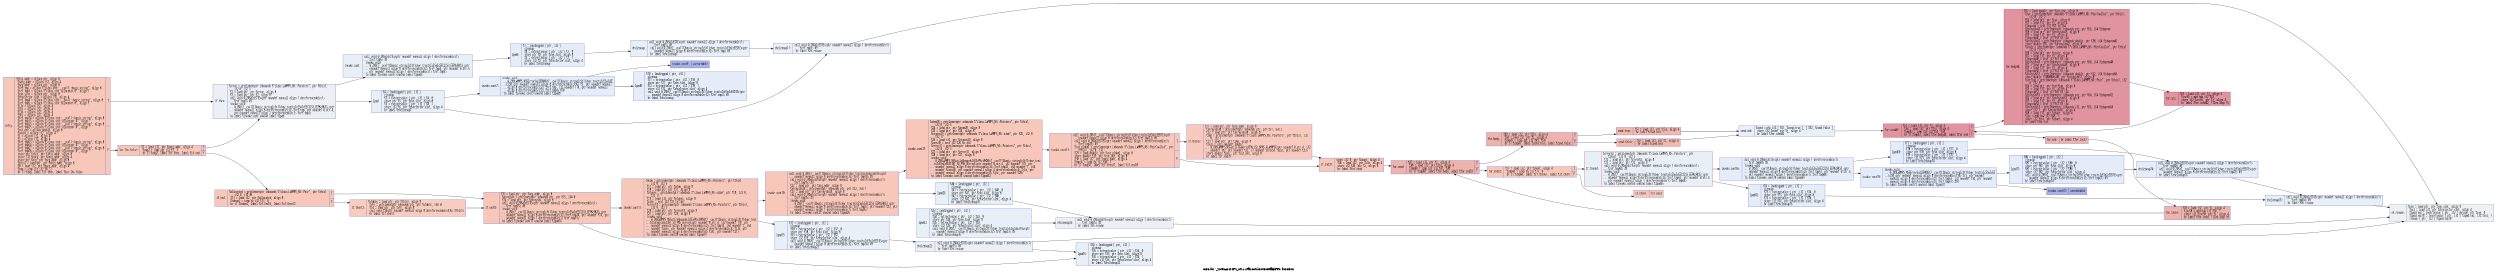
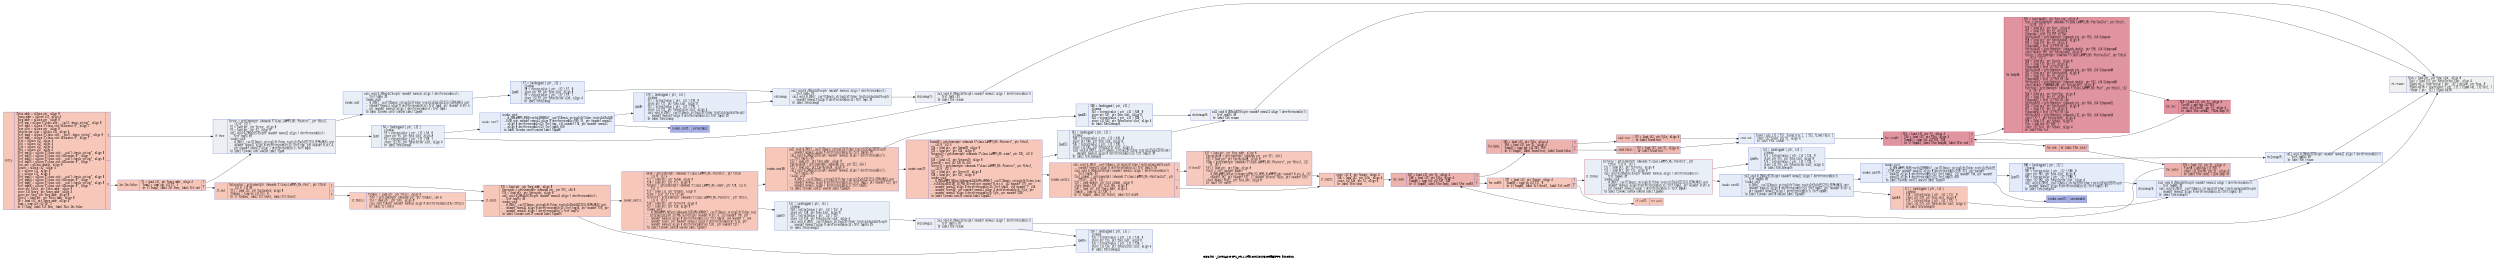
edge "lpad8:" -> "ehcleanup:": added
node "lpad69:": fillcolor #c1d4f470 -> #ec7f6370
edge "invoke.cont27:" -> "lpad32:": added
